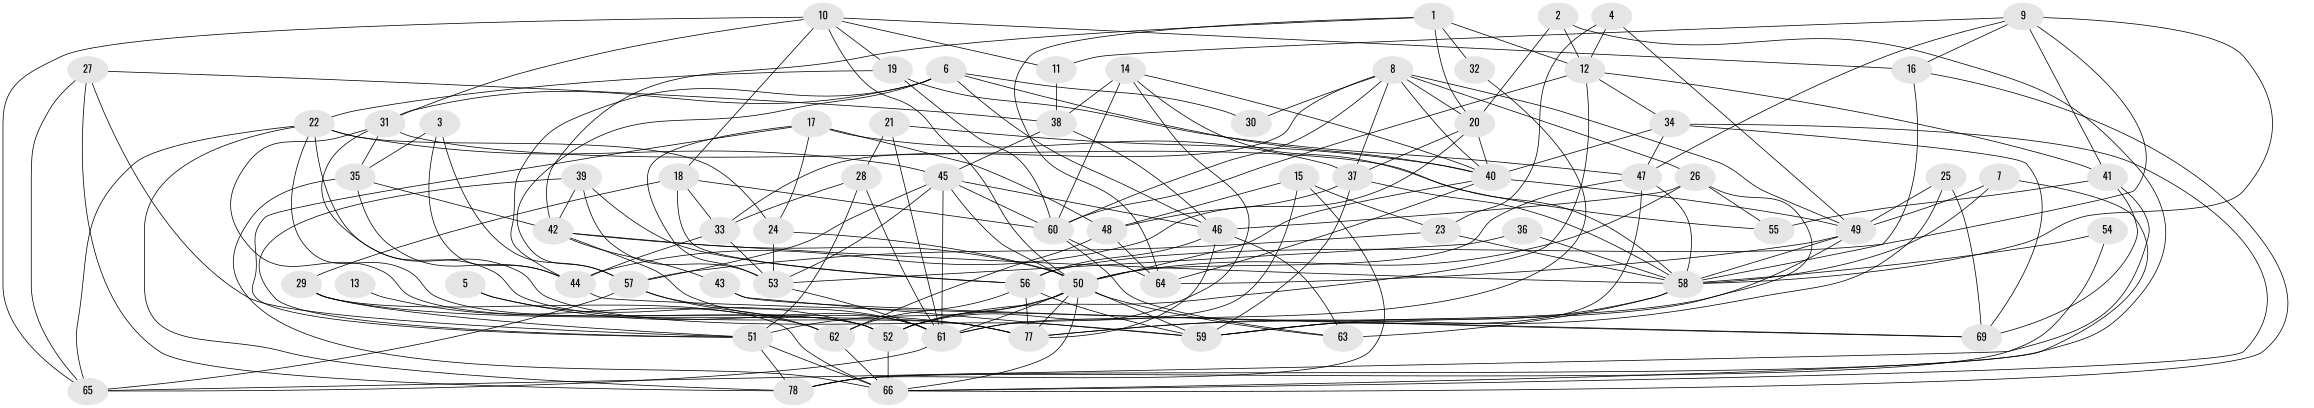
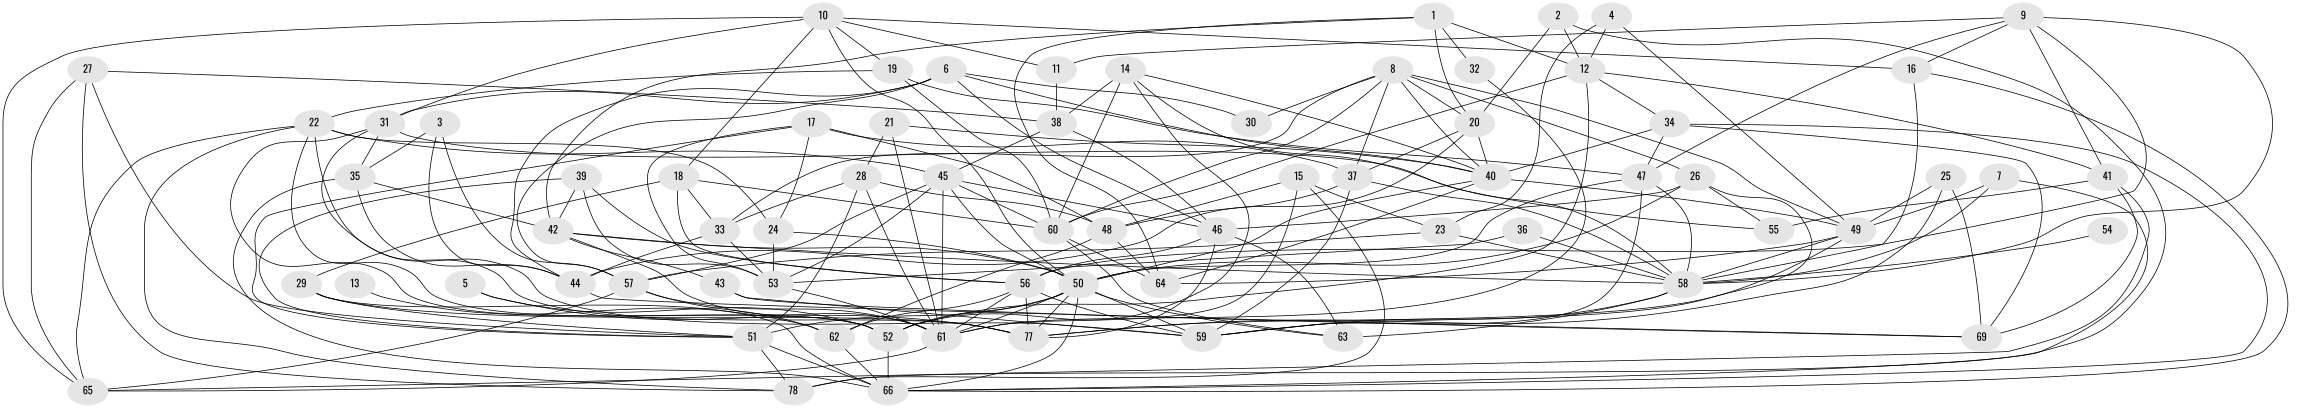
edge "28" -- "48": added
edge "56" -- "61": added
edge "54" -- "78": removed
